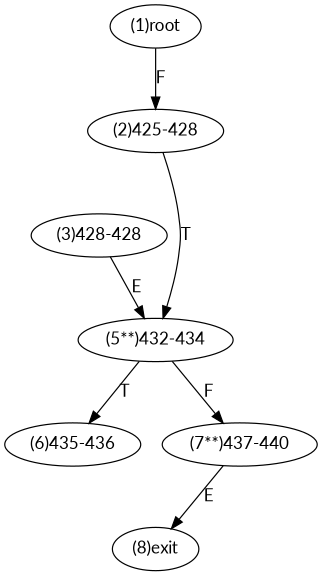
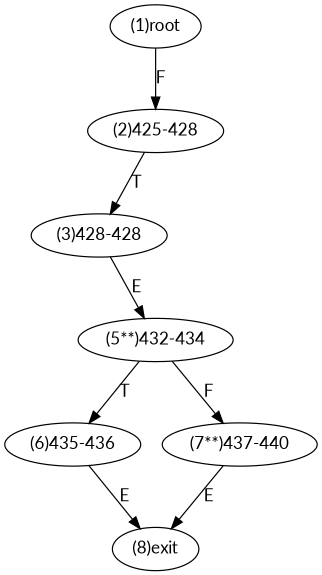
edge "(2)425-428" -> "(5**)432-434": now "(2)425-428" -> "(3)428-428"
edge "(6)435-436" -> "(8)exit": added, label "E"
